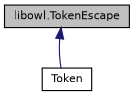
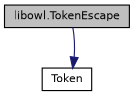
edge "Token" -> "libowl.TokenEscape": reversed
